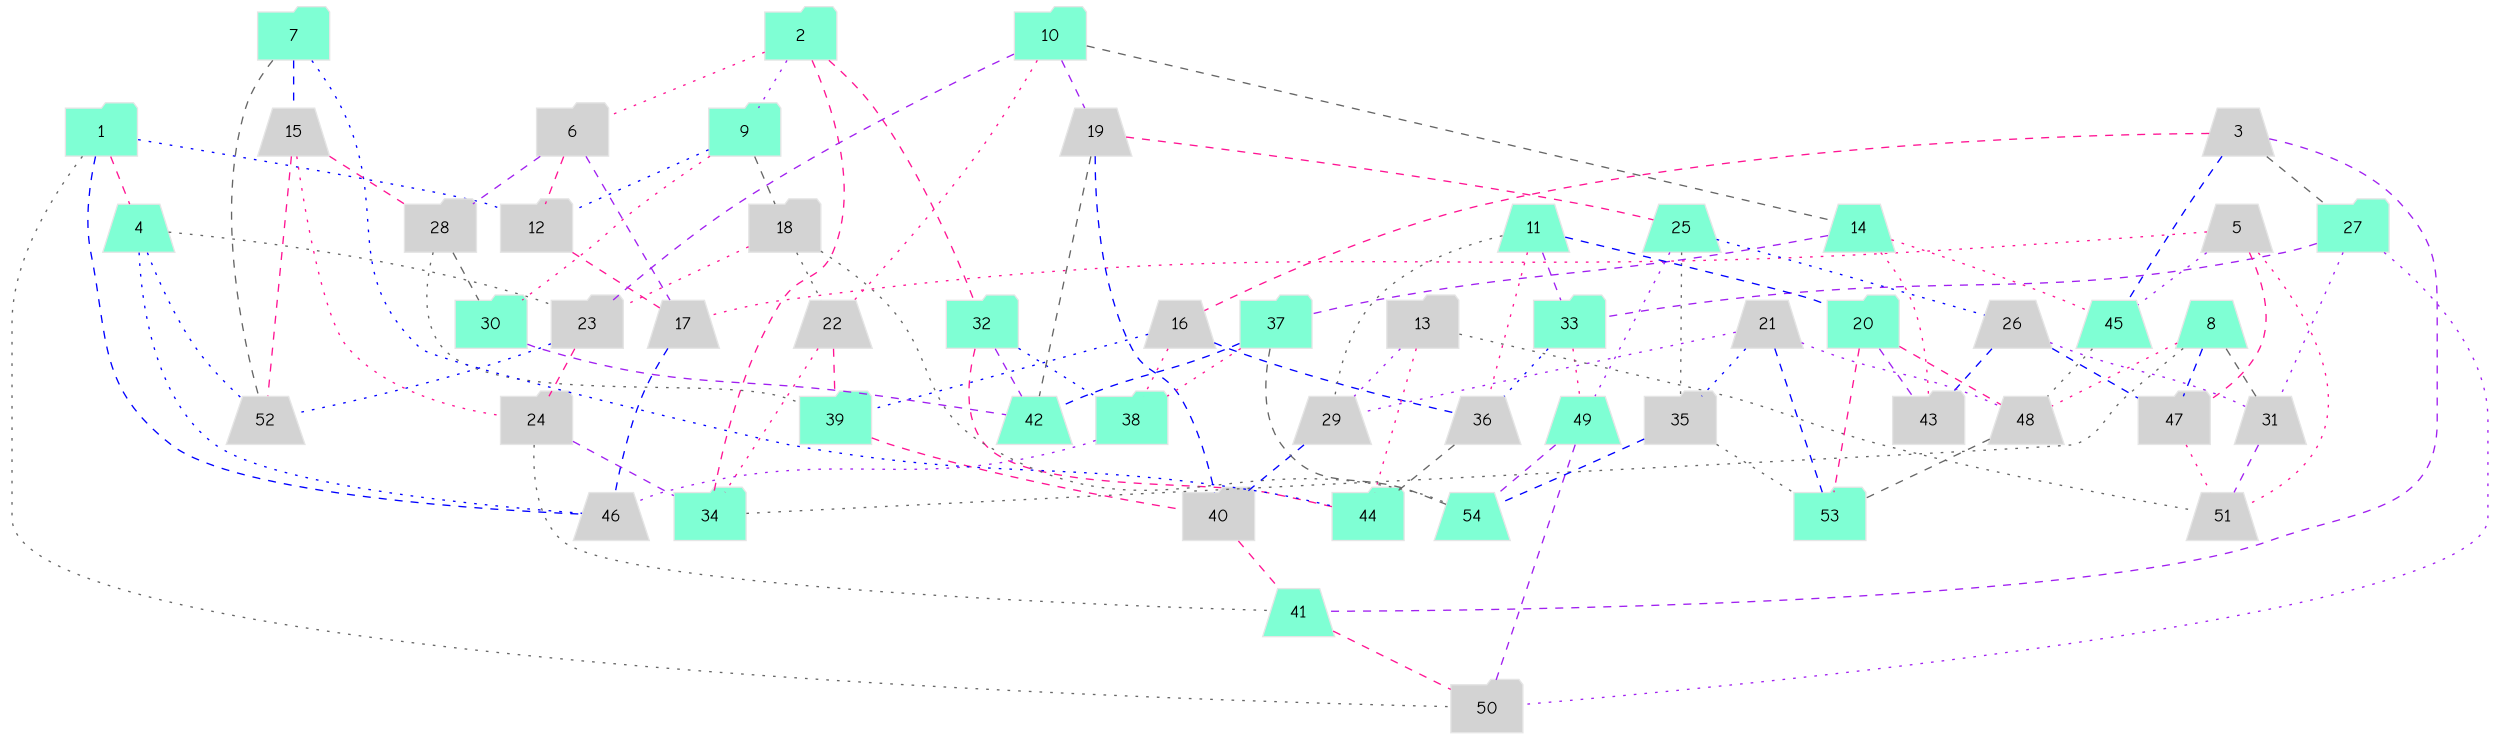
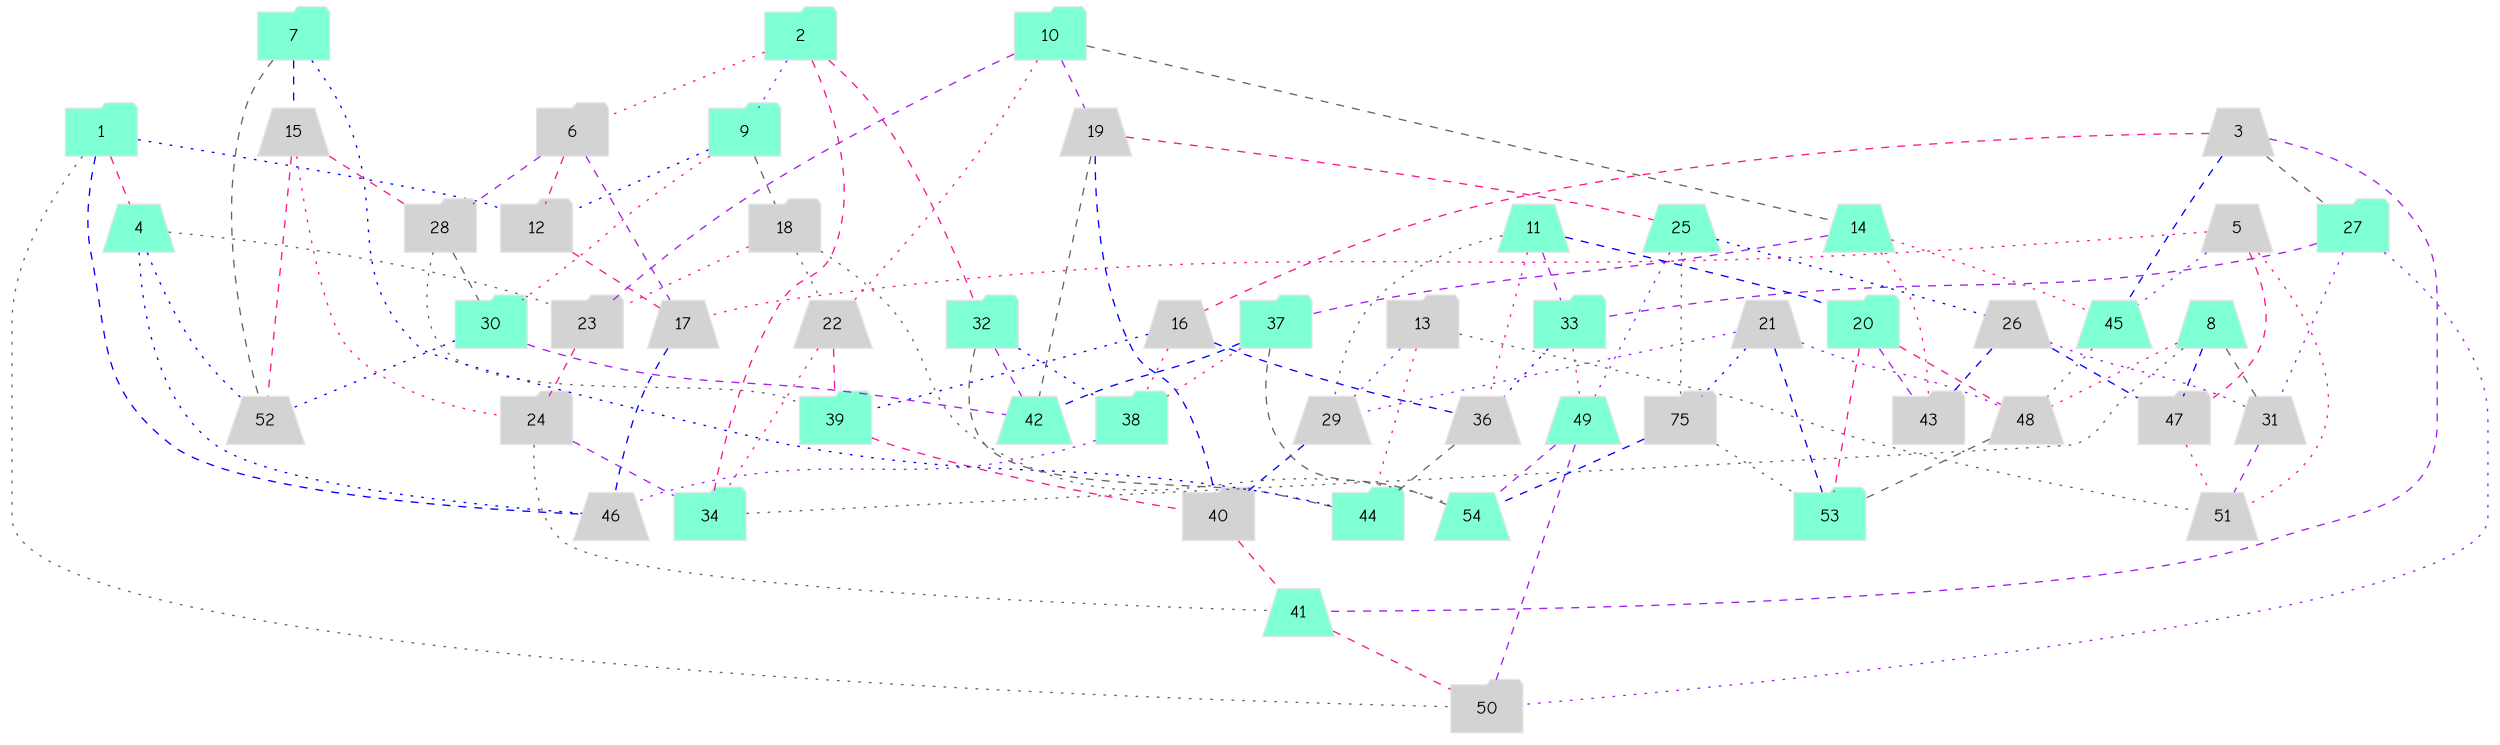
edge "23" -- "52": now "30" -- "52"
node "35": label "35" -> "75"
edge "32" -- "44": color deeppink -> gray40
